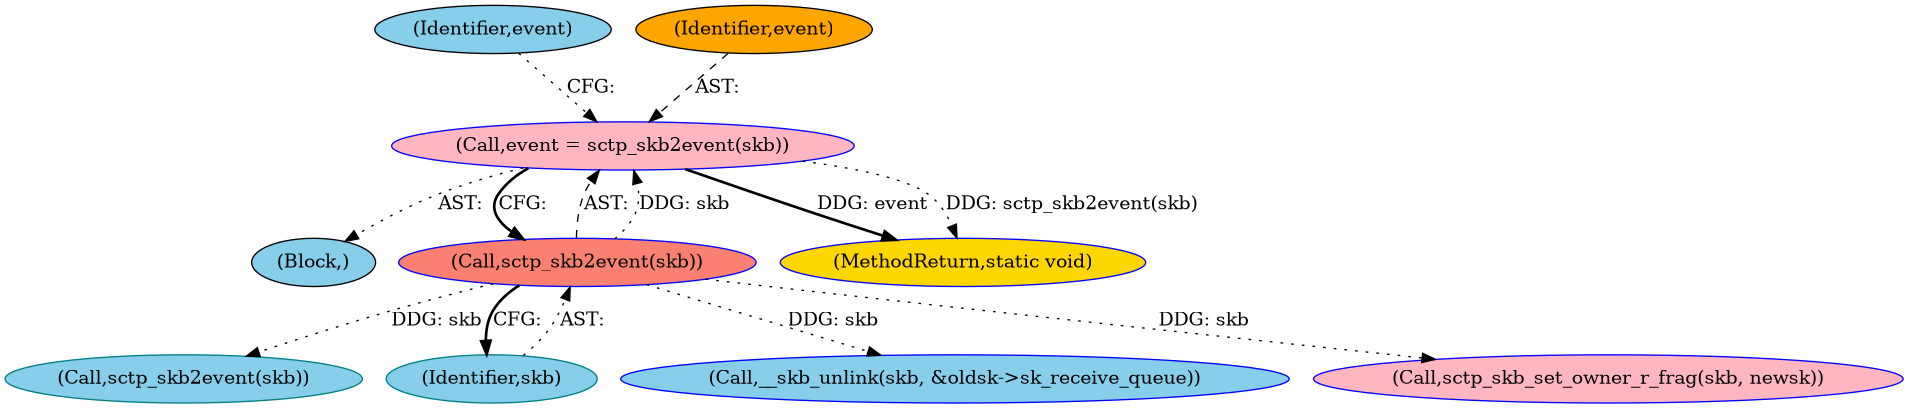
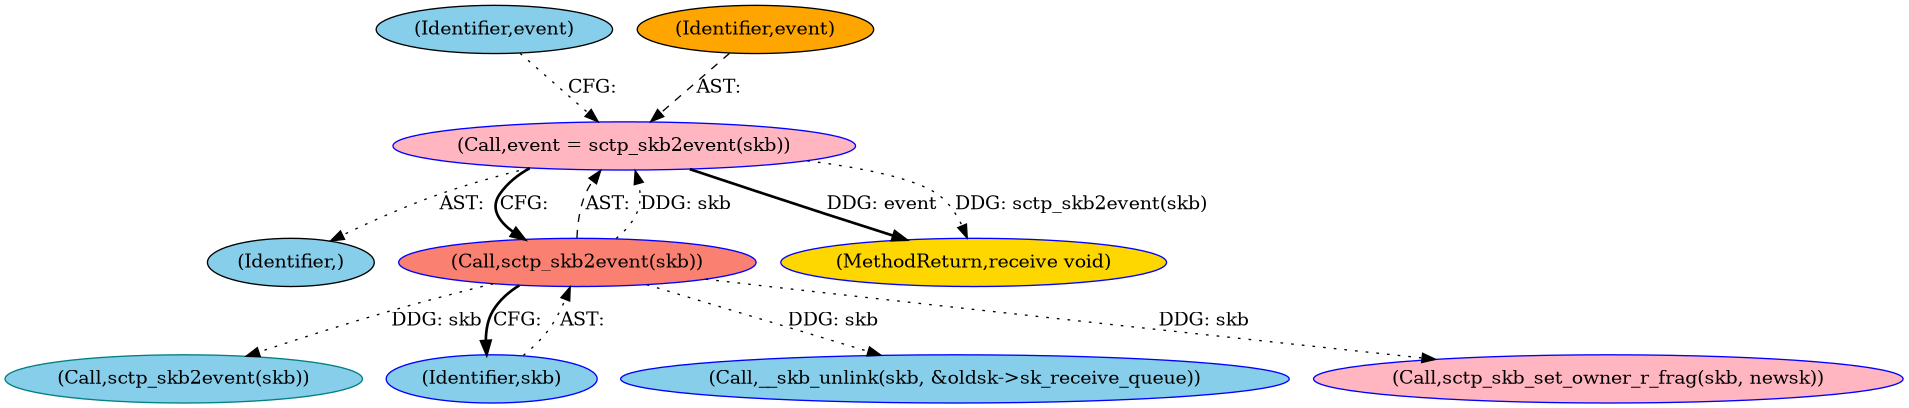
node "(Block,)": label "(Block,)" -> "(Identifier,)"
node "(MethodReturn,static void)": label "(MethodReturn,static void)" -> "(MethodReturn,receive void)"
node "(Identifier,skb)": color teal -> blue
